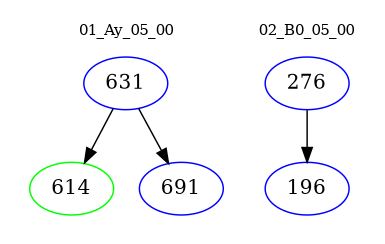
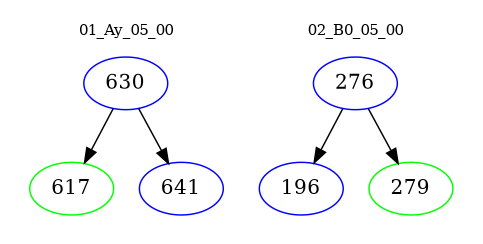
node "631": label "631" -> "630"
node "614": label "614" -> "617"
node "691": label "691" -> "641"
node "279": added
